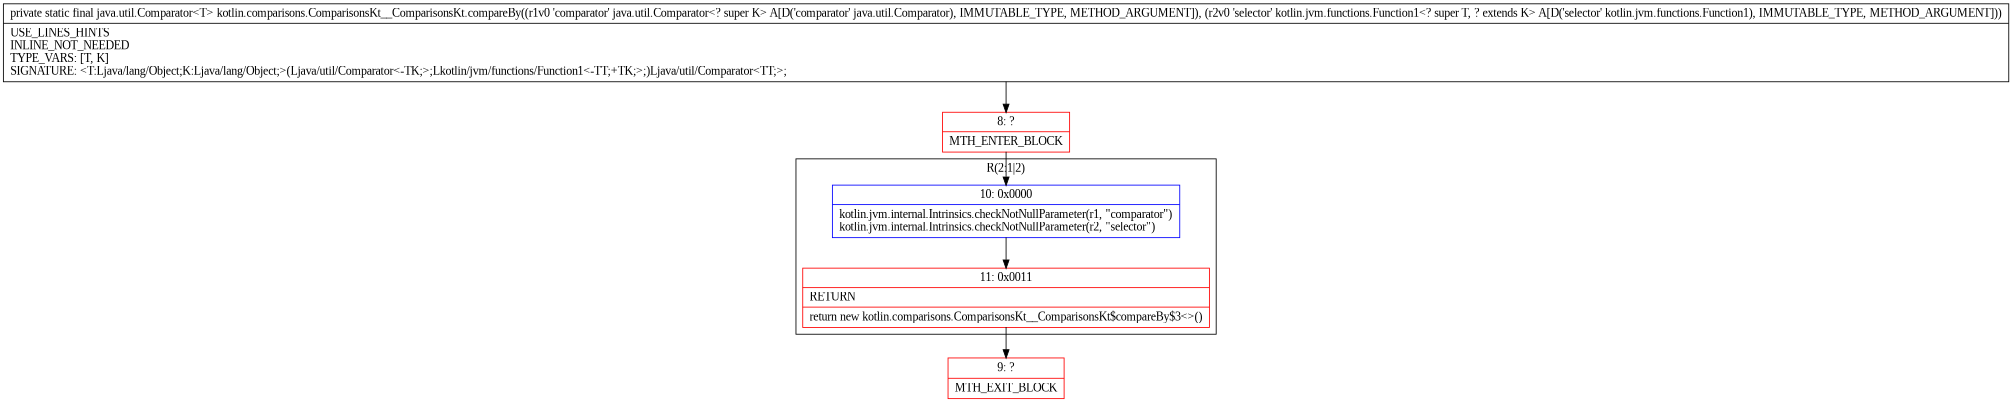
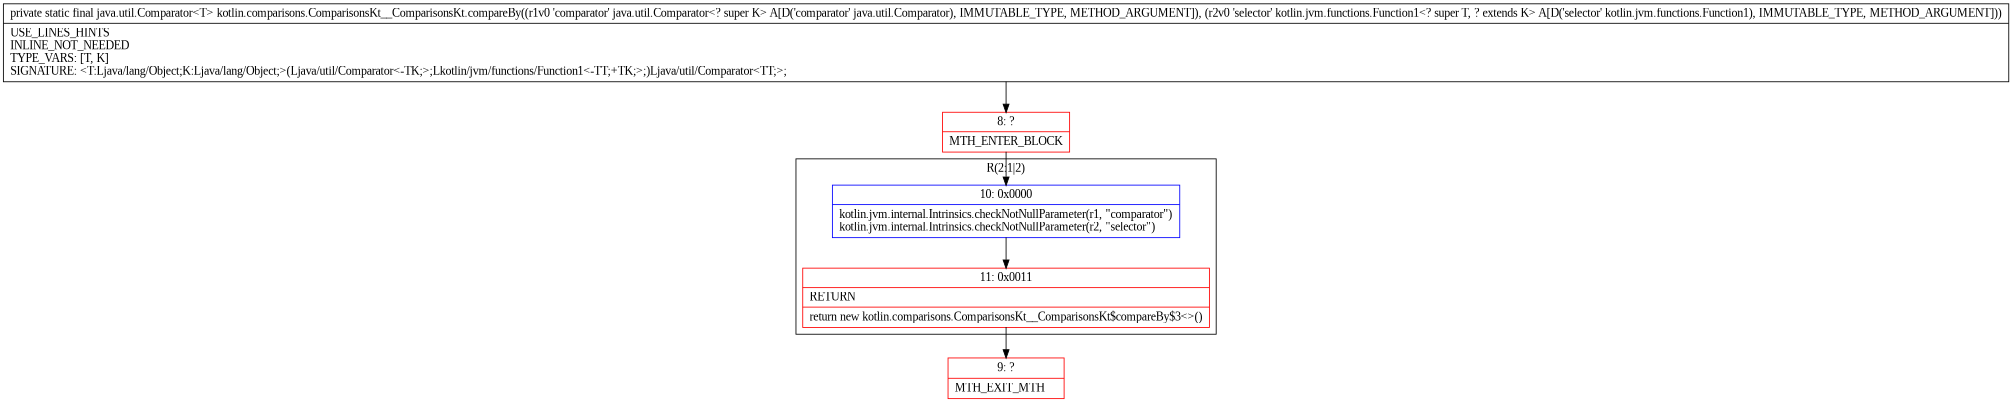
node "9: ?": text "MTH_EXIT_BLOCK" -> "MTH_EXIT_MTH"
